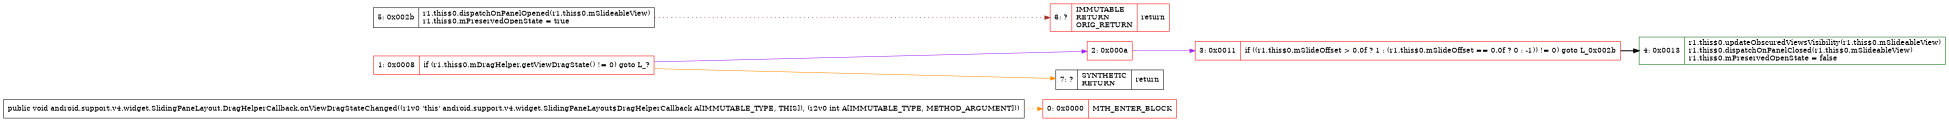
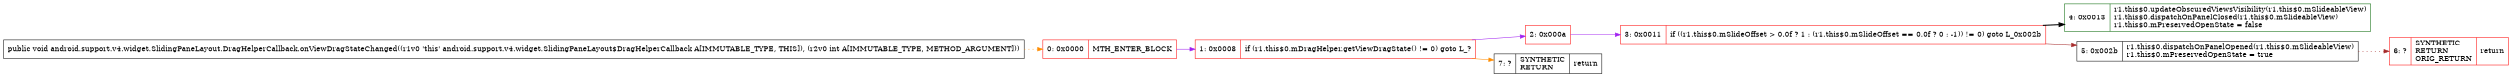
node "6: ?": text "IMMUTABLE" -> "SYNTHETIC"
edge "3: 0x0011" -> "5: 0x002b": added
edge "0: 0x0000" -> "1: 0x0008": added
